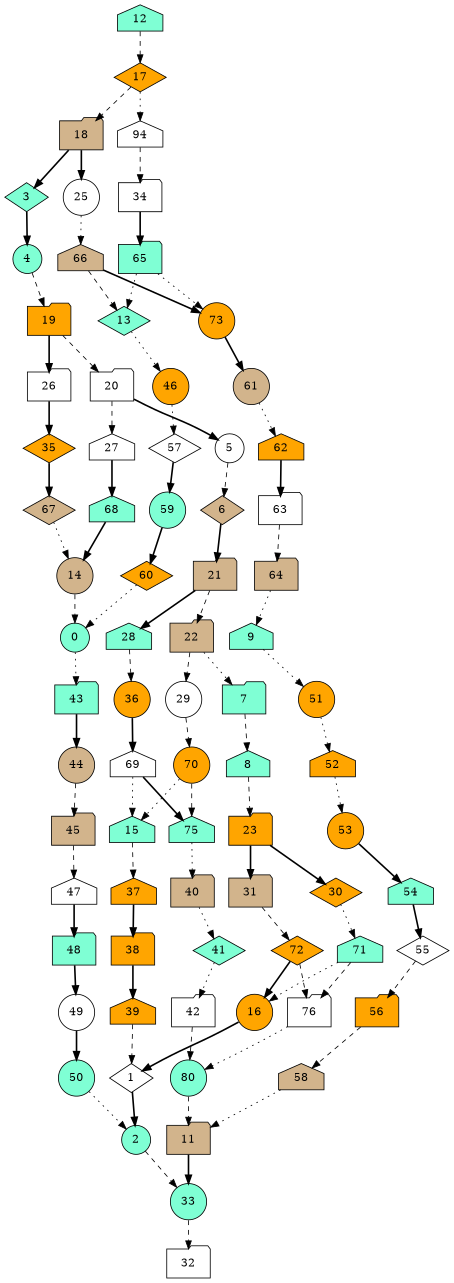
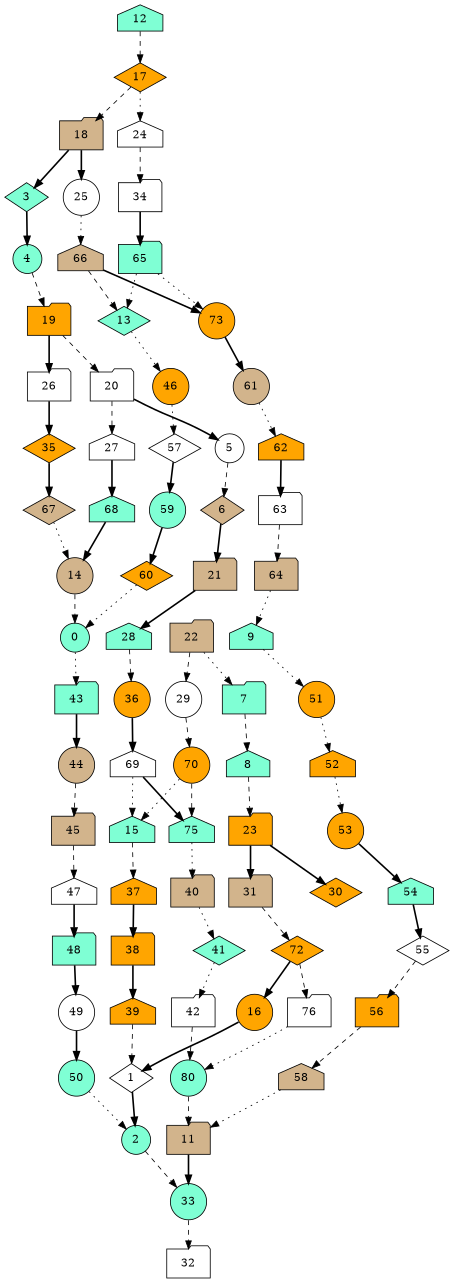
node "94": label "94" -> "24"
edge "21" -> "22": removed
node "71": removed
